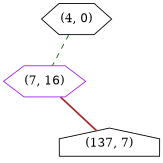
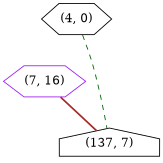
edge "(4, 0)" -- "(7, 16)": now "(4, 0)" -- "(137, 7)"
